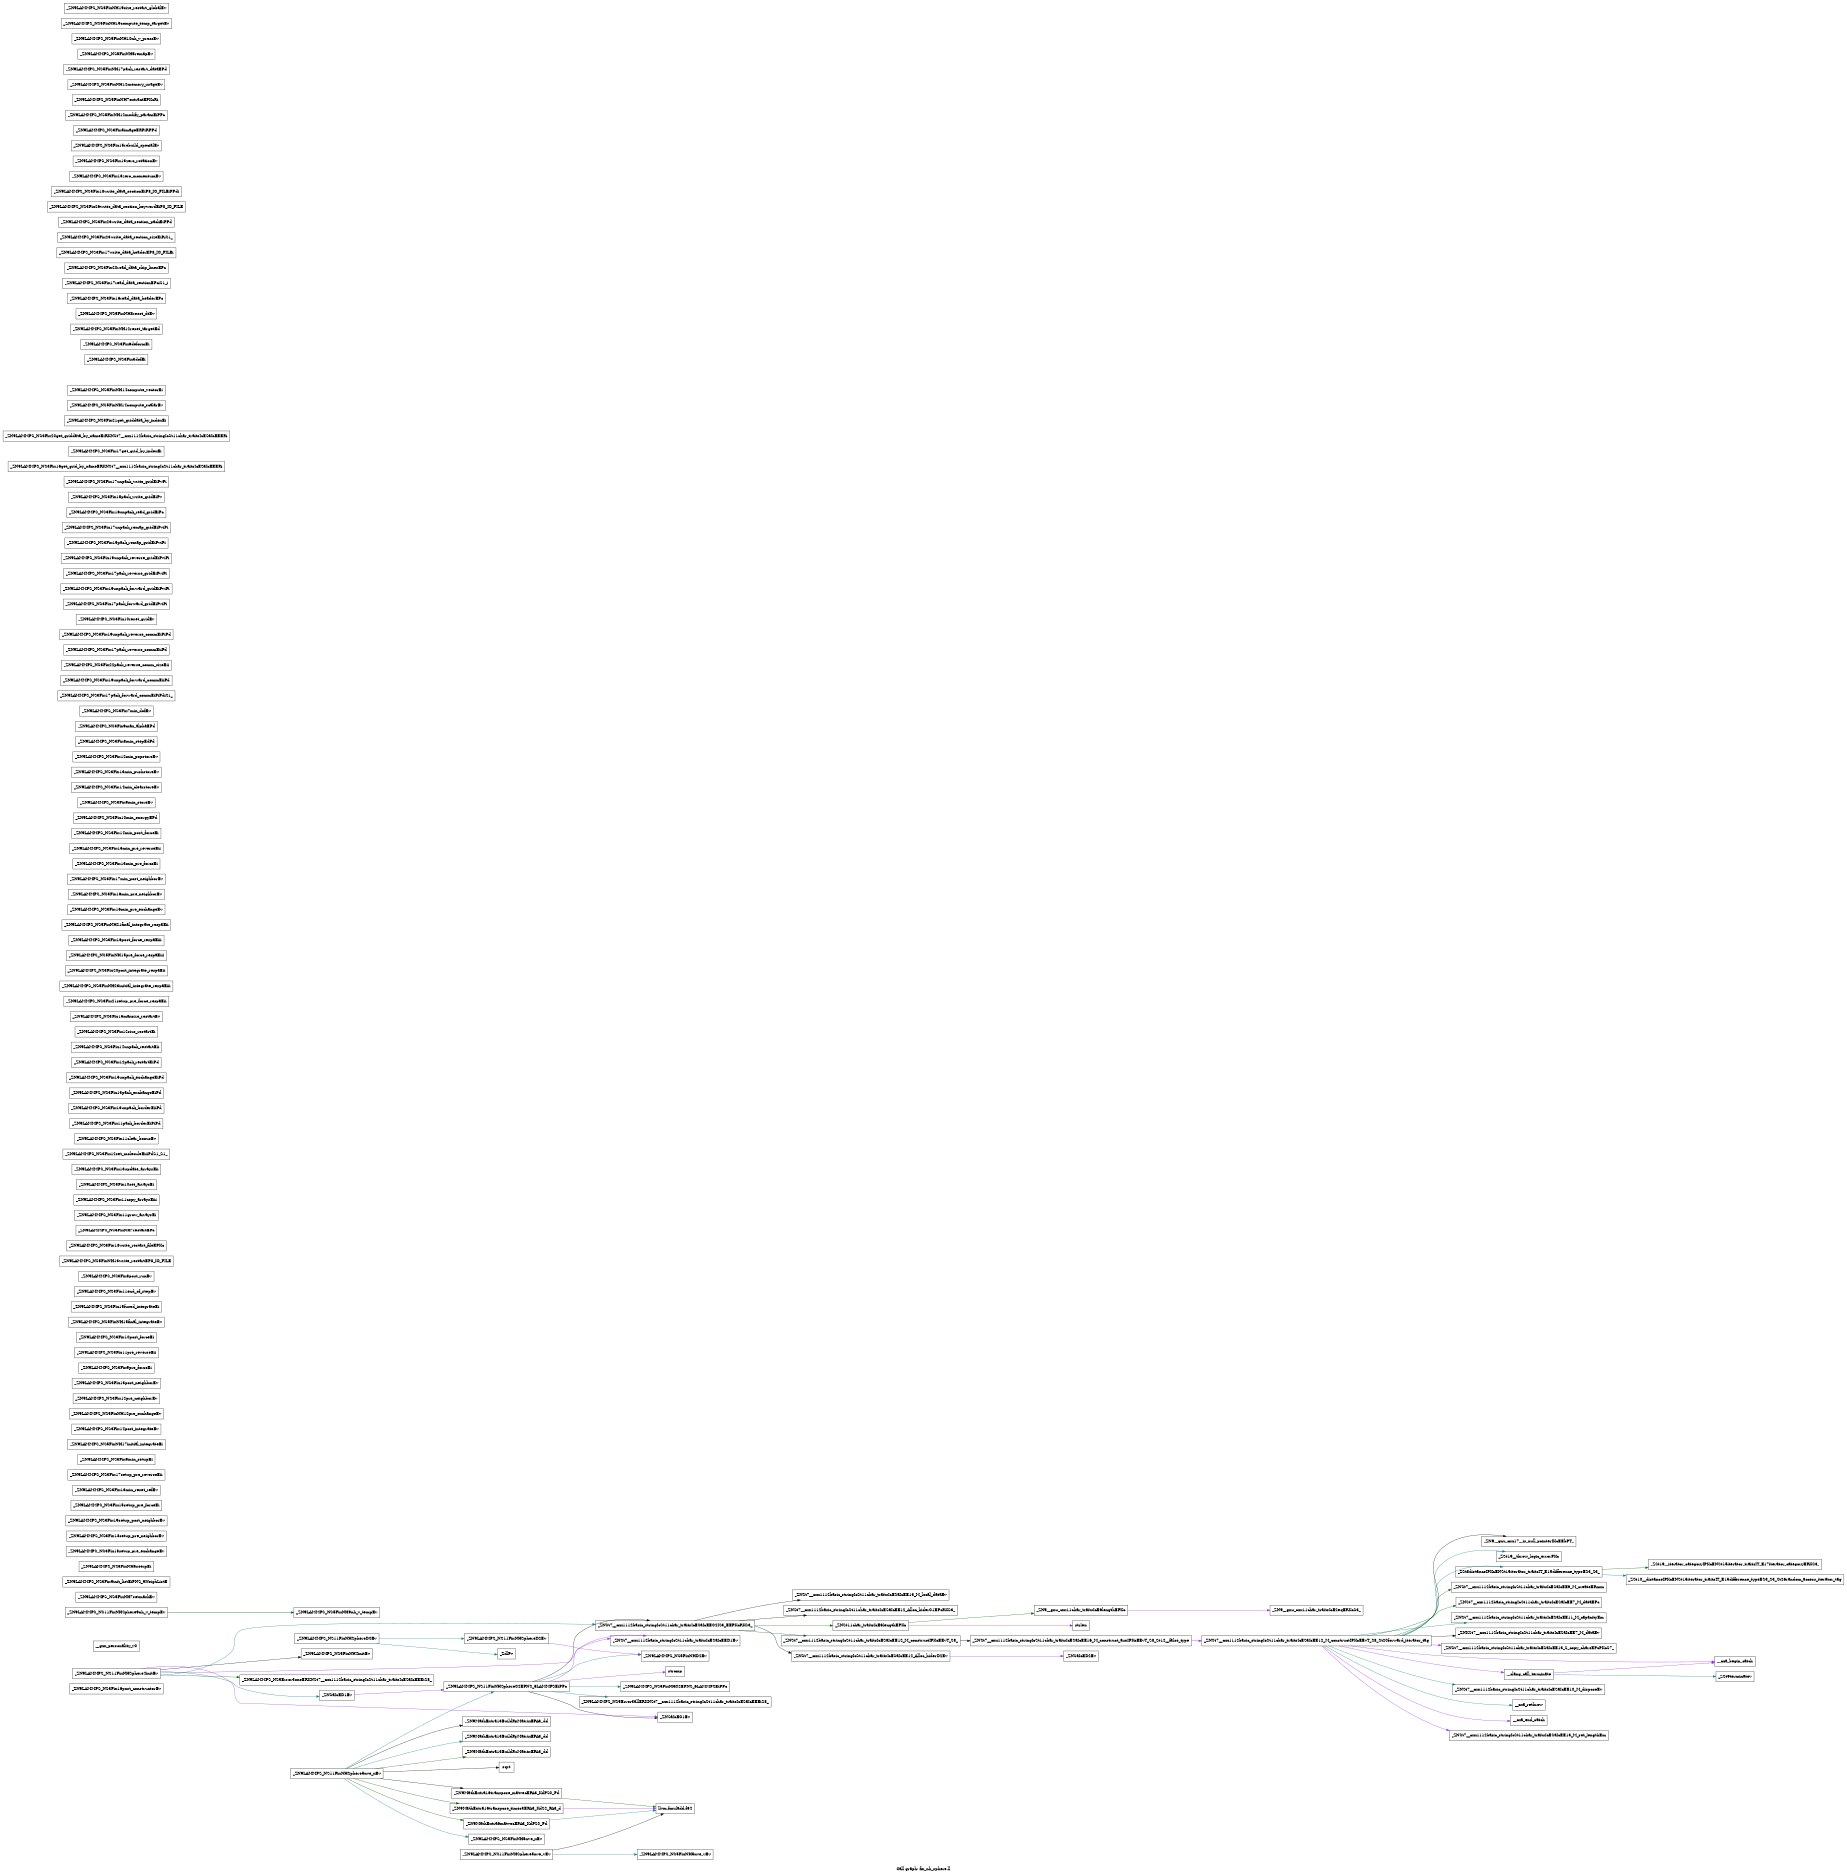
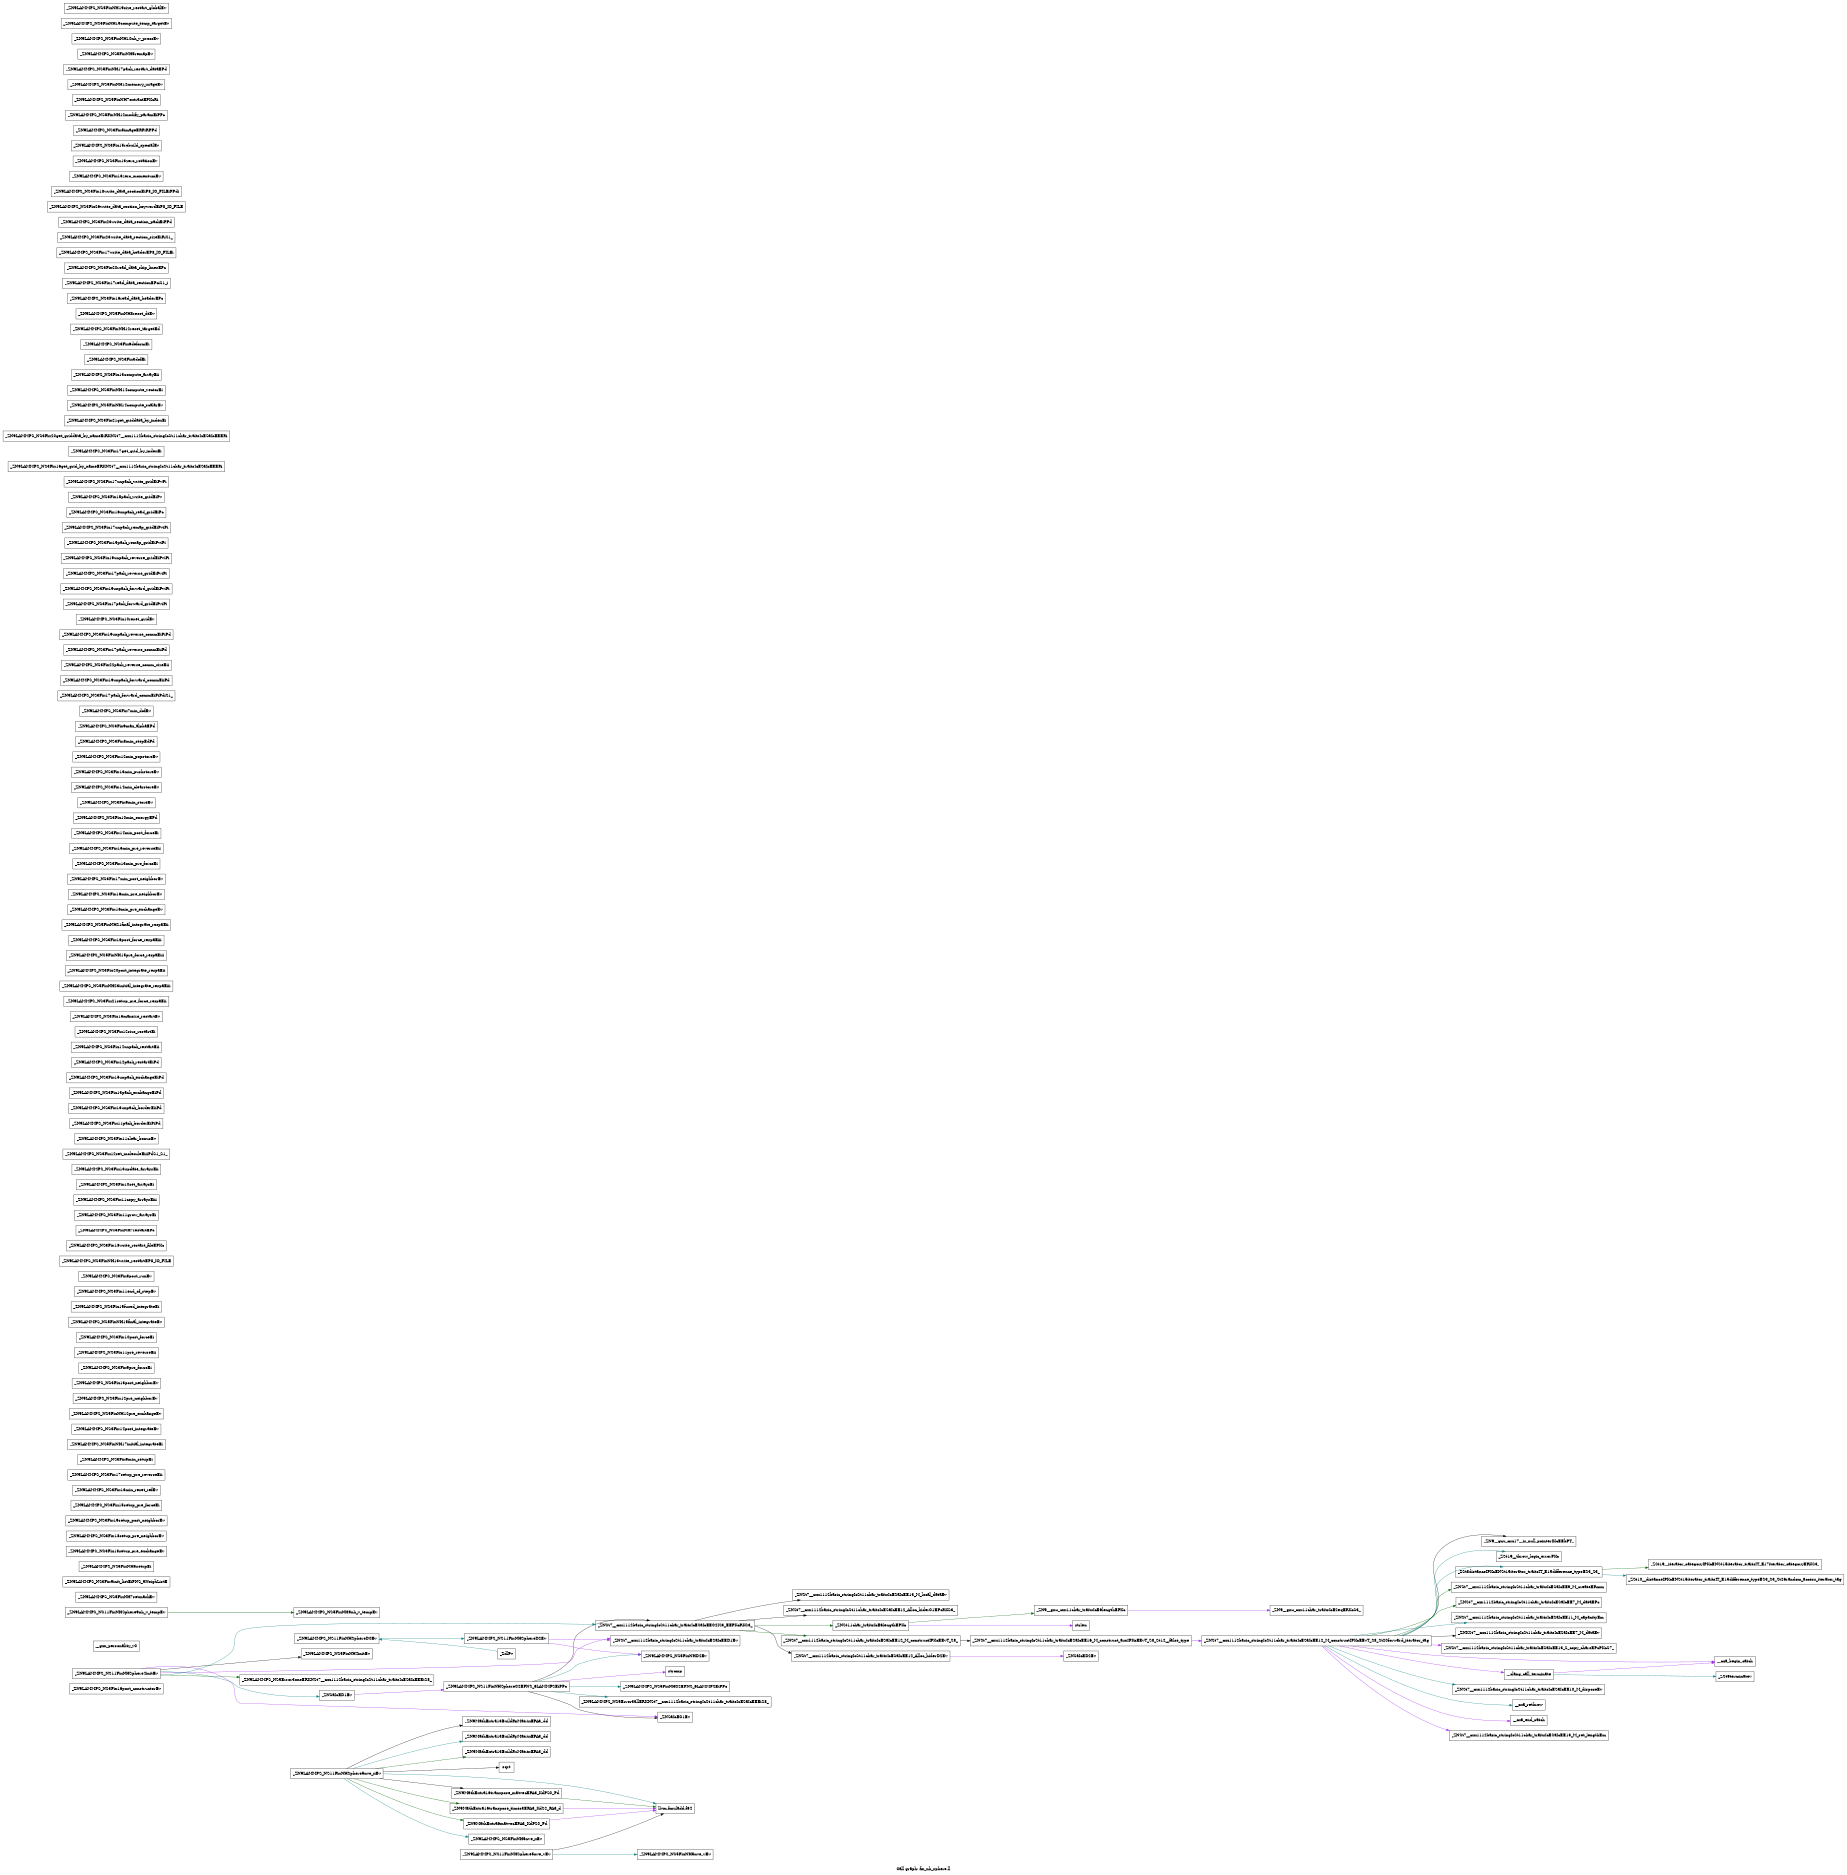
node "_ZN9LAMMPS_NS3Fix13compute_arrayEii": added
edge "_ZN9LAMMPS_NS11FixNHSphereC2EPNS_6LAMMPSEiPPc" -> "_ZNSt7__cxx1112basic_stringIcSt11char_traitsIcESaIcEED1Ev": now "_ZN9LAMMPS_NS11FixNHSphereD2Ev" -> "_ZNSt7__cxx1112basic_stringIcSt11char_traitsIcESaIcEED1Ev"
edge "_ZN9LAMMPS_NS11FixNHSphereD0Ev" -> "_ZdlPv": reversed
edge "_ZN9LAMMPS_NS11FixNHSphere5nve_xEv" -> "_ZN9LAMMPS_NS11FixNHSphereC2EPNS_6LAMMPSEiPPc": now "_ZN9LAMMPS_NS11FixNHSphere5nve_xEv" -> "llvm.fmuladd.f64"
edge "_ZN9MathExtra6matvecEPA3_KdPS0_Pd" -> "llvm.fmuladd.f64": color teal -> purple
